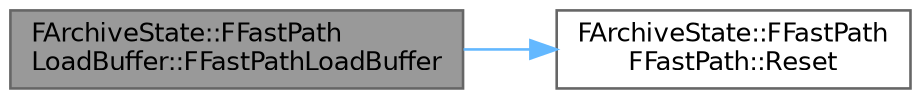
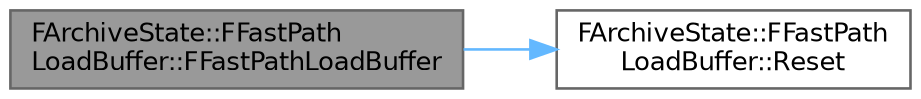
node "FArchiveState::FFastPath FFastPath::Reset": label "FArchiveState::FFastPath FFastPath::Reset" -> "FArchiveState::FFastPath LoadBuffer::Reset"
